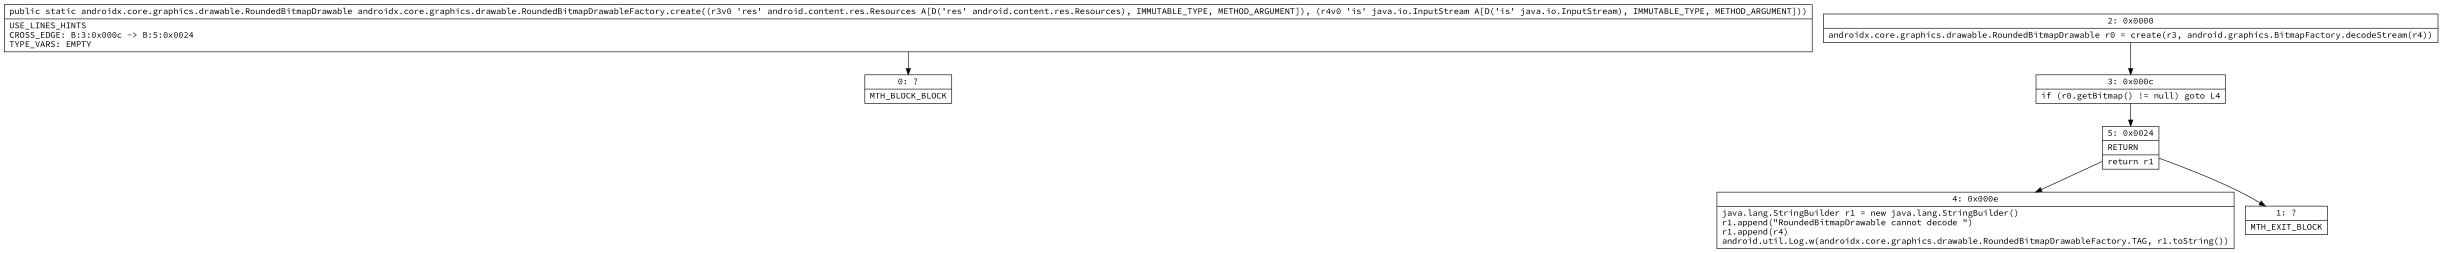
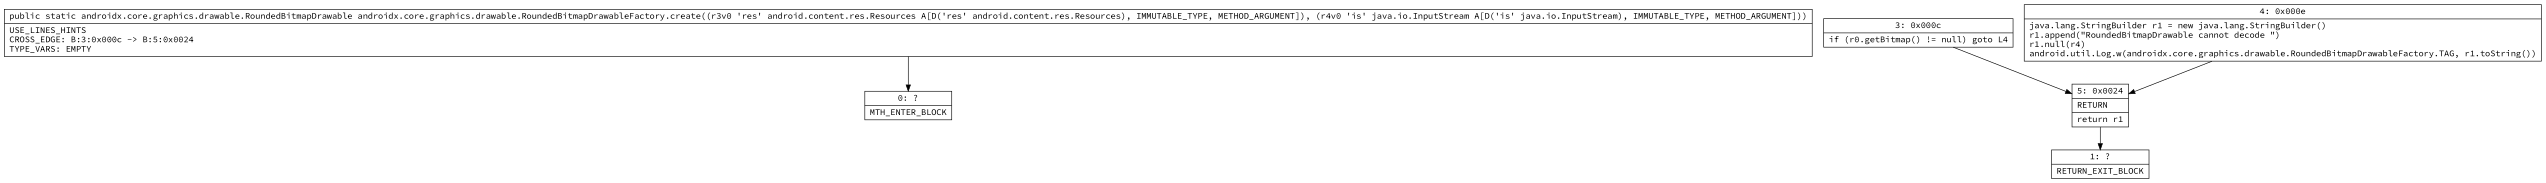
node "2: 0x0000": removed
node "0: ?": text "MTH_BLOCK_BLOCK" -> "MTH_ENTER_BLOCK"
edge "5: 0x0024" -> "4: 0x000e": reversed
node "1: ?": text "MTH_EXIT_BLOCK" -> "RETURN_EXIT_BLOCK"
node "4: 0x000e": text "r1.append(r4)" -> "r1.null(r4)"
